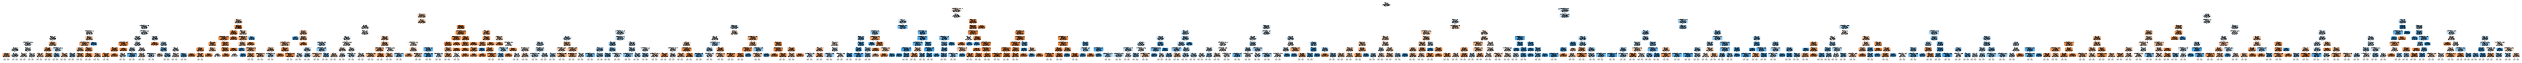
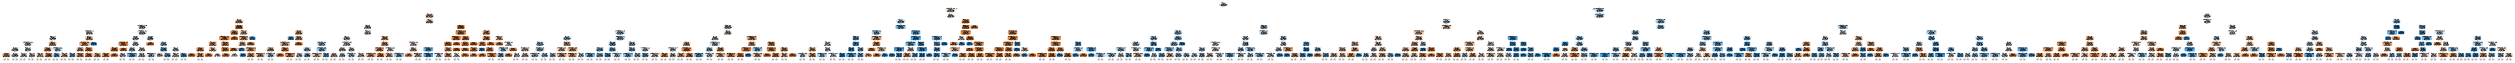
node "gini = 0.0 samples = 5 value = [0, 5] class = Available": removed
node "gini = 0.0 samples = 22 value = [0, 29] class = Available": removed
